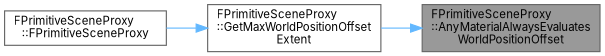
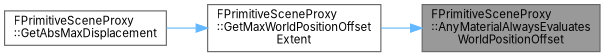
node "FPrimitiveSceneProxy ::FPrimitiveSceneProxy": label "FPrimitiveSceneProxy ::FPrimitiveSceneProxy" -> "FPrimitiveSceneProxy ::GetAbsMaxDisplacement"
